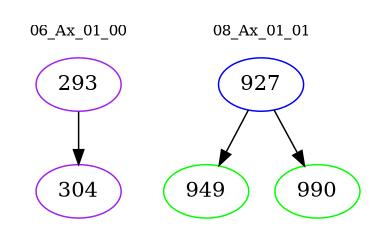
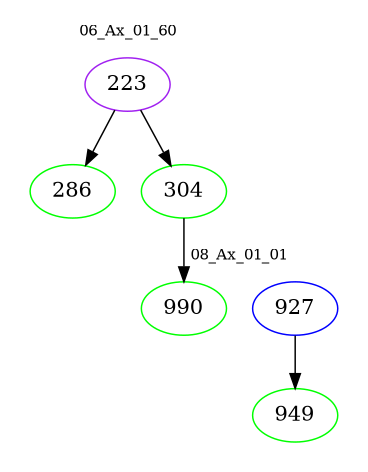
cluster "06_Ax_01_00": label "06_Ax_01_00" -> "06_Ax_01_60"
node "293": label "293" -> "223"
edge "927" -> "990": now "304" -> "990"
node "286": added
node "304": color purple -> green
